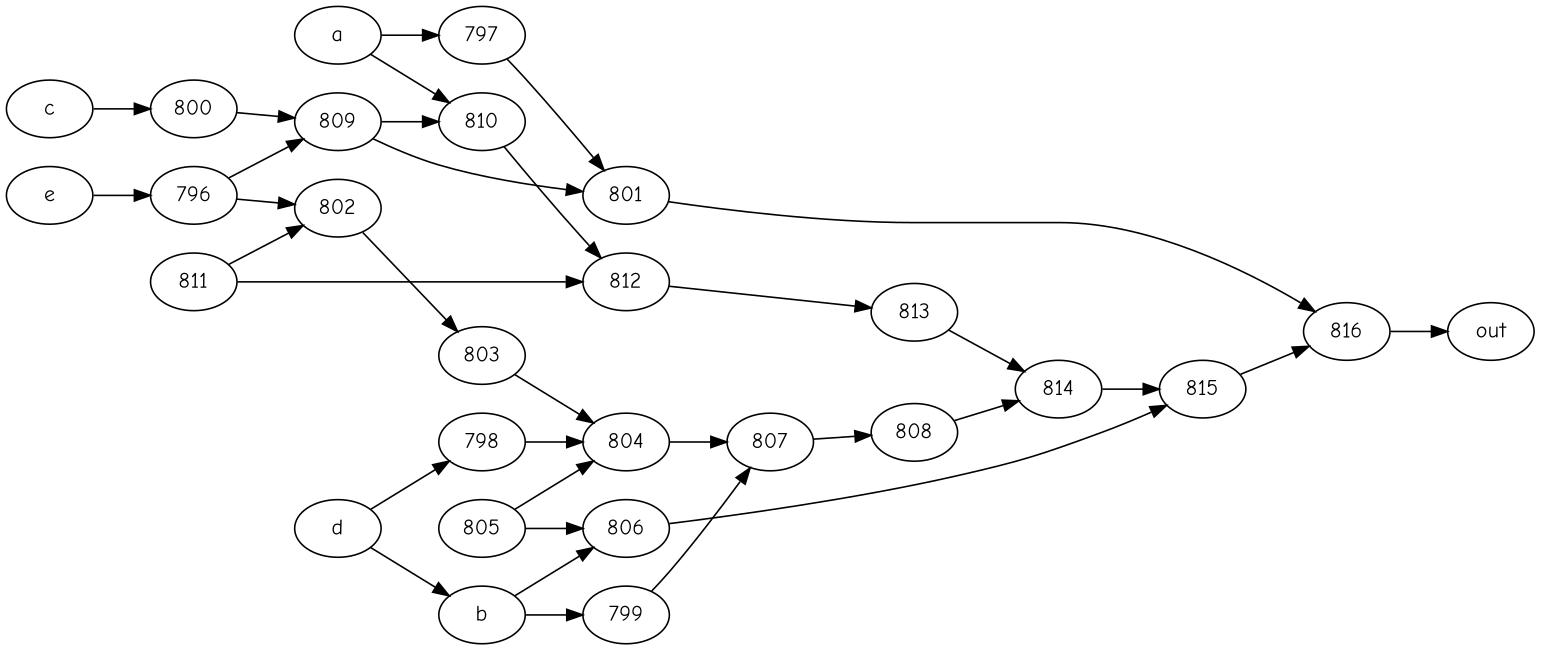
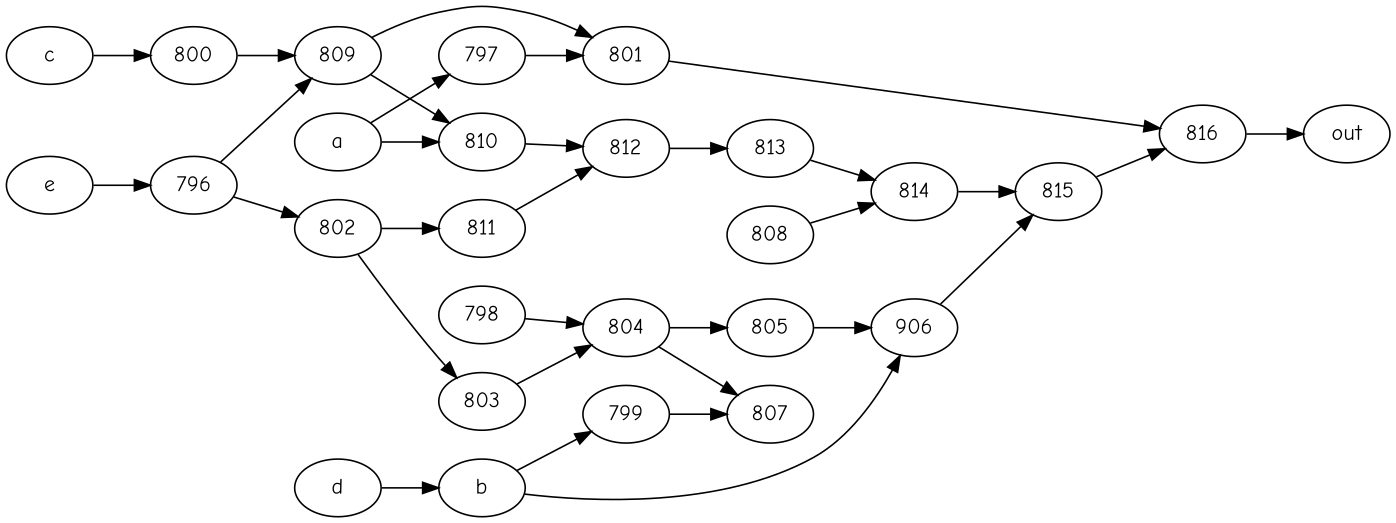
edge "811" -> "802": reversed
edge "807" -> "808": removed
edge "d" -> "798": removed
edge "805" -> "804": reversed
node "806": label "806" -> "906"
